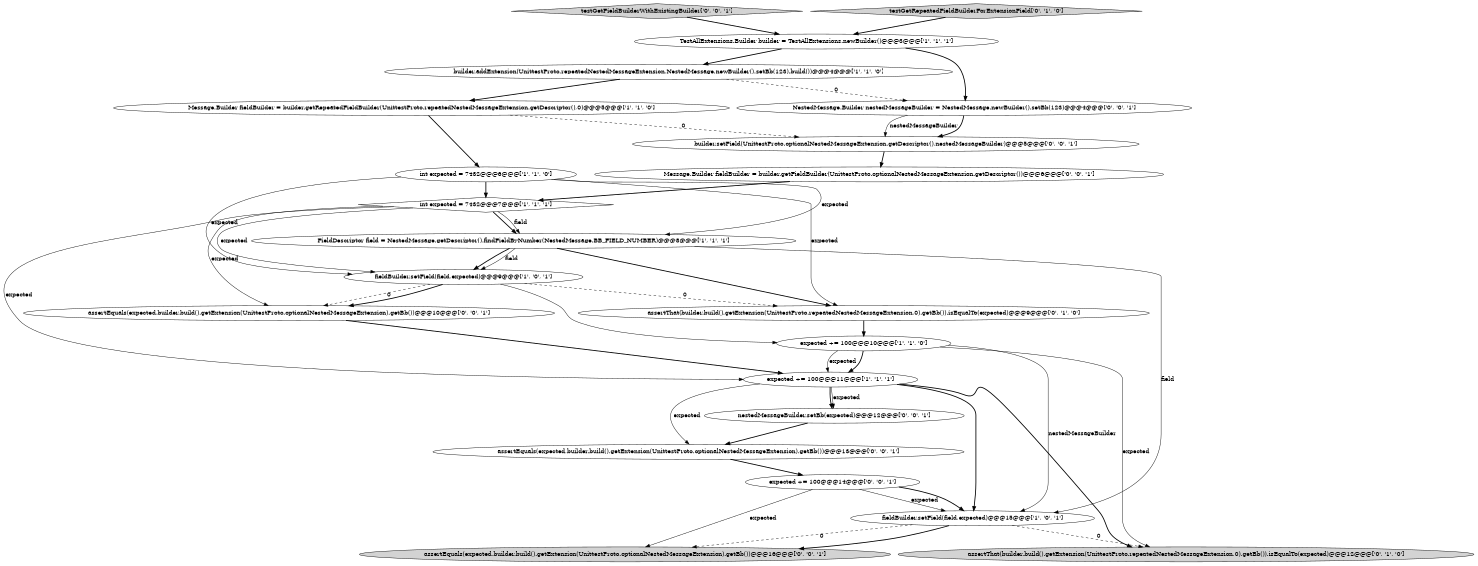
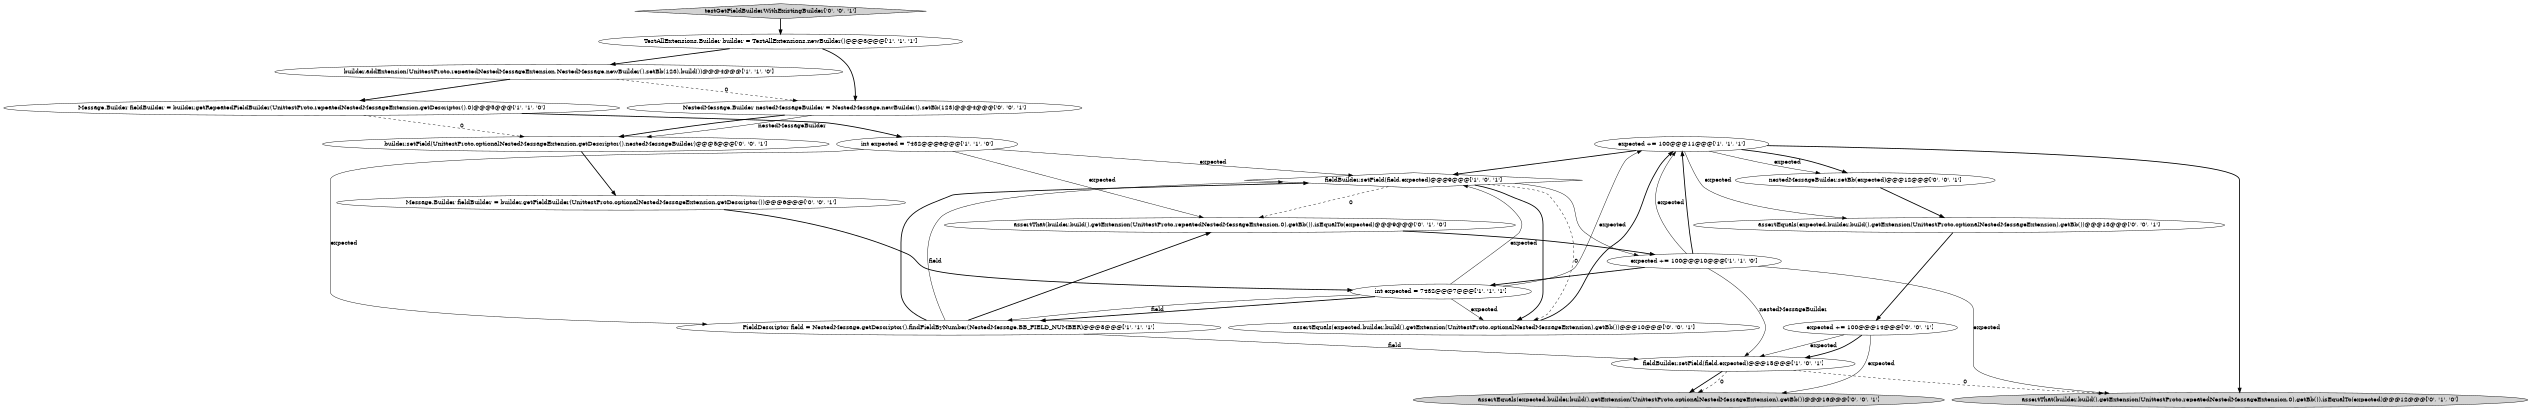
node "testGetRepeatedFieldBuilderForExtensionField['0', '1', '0']": removed
edge "int expected = 7432@@@6@@@['1', '1', '0']" -> "int expected = 7432@@@7@@@['1', '1', '1']": now "expected += 100@@@10@@@['1', '1', '0']" -> "int expected = 7432@@@7@@@['1', '1', '1']"
node "int expected = 7432@@@7@@@['1', '1', '1']": shape diamond -> ellipse
node "fieldBuilder.setField(field,expected)@@@9@@@['1', '0', '1']": shape ellipse -> diamond
edge "expected += 100@@@11@@@['1', '1', '1']" -> "fieldBuilder.setField(field,expected)@@@15@@@['1', '0', '1']": now "expected += 100@@@11@@@['1', '1', '1']" -> "fieldBuilder.setField(field,expected)@@@9@@@['1', '0', '1']"
